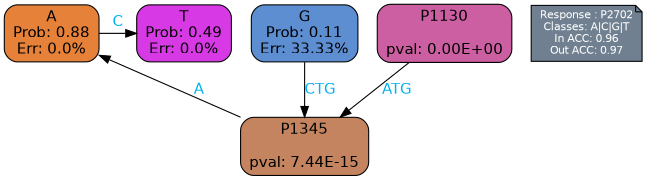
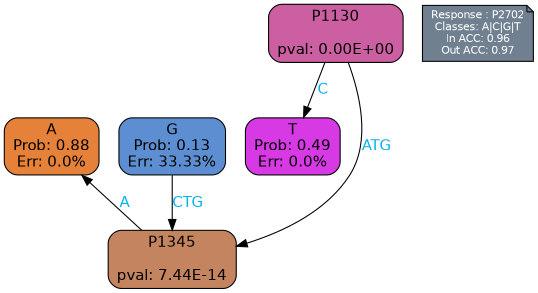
edge "A Prob: 0.88 Err: 0.0%" -> "T Prob: 0.49 Err: 0.0%": now "P1130 pval: 0.00E+00" -> "T Prob: 0.49 Err: 0.0%"
node "G Prob: 0.11 Err: 33.33%": label "G Prob: 0.11 Err: 33.33%" -> "G Prob: 0.13 Err: 33.33%"
node "P1345 pval: 7.44E-15": label "P1345 pval: 7.44E-15" -> "P1345 pval: 7.44E-14"
